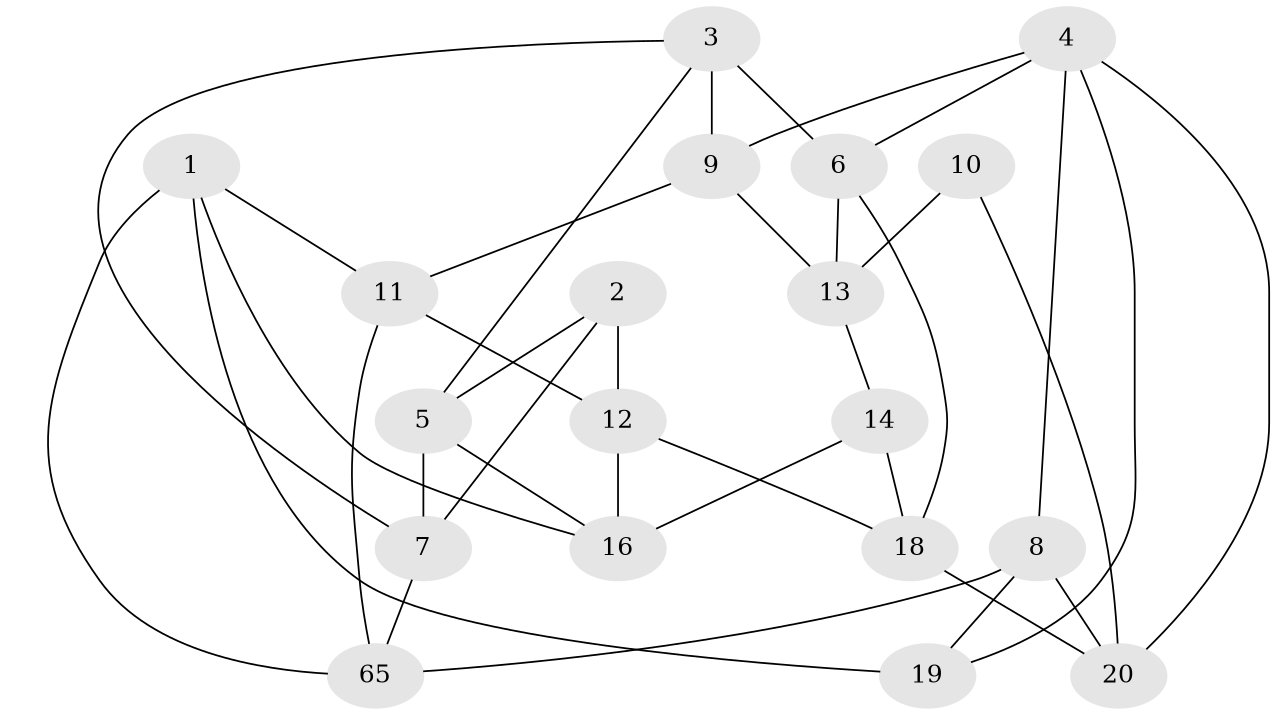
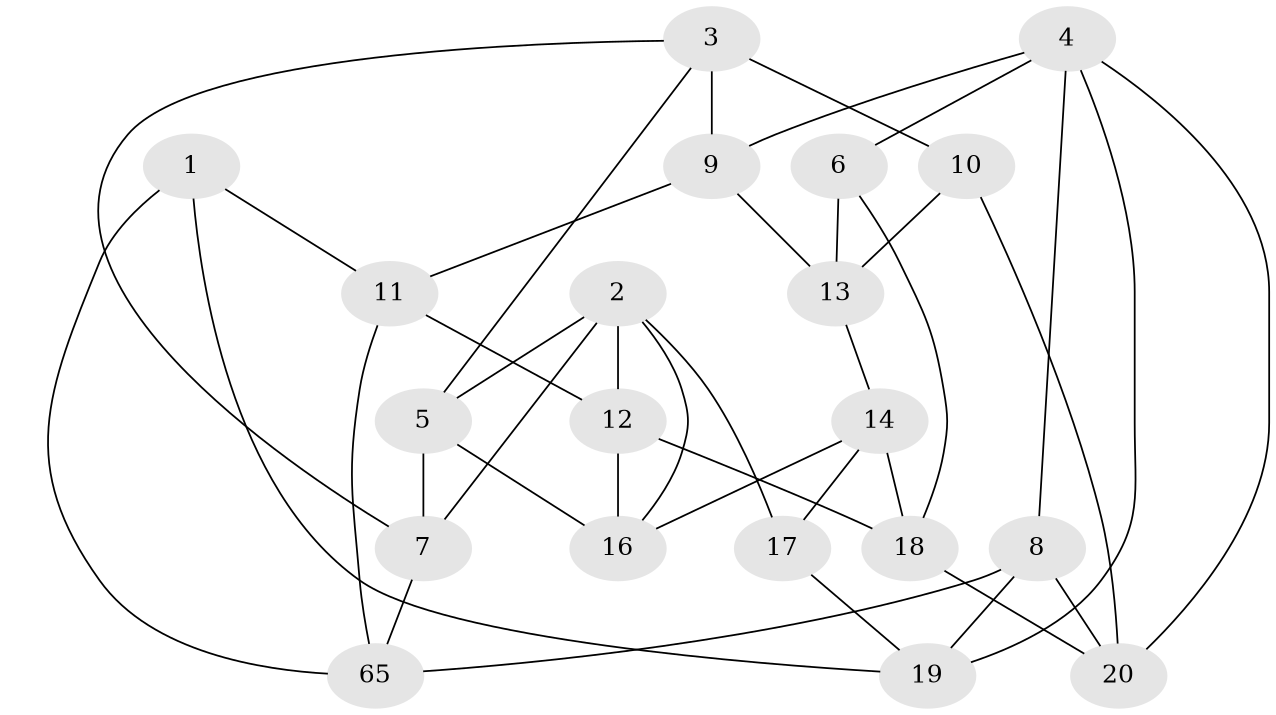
edge "3" -- "6": now "3" -- "10"
edge "1" -- "16": now "2" -- "16"
node "17": added
